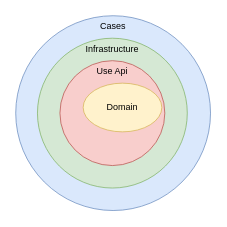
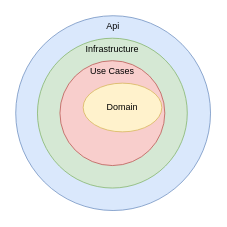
node "Cases": label "Cases" -> "Api"
node "Use Api": label "Use Api" -> "Use Cases"
